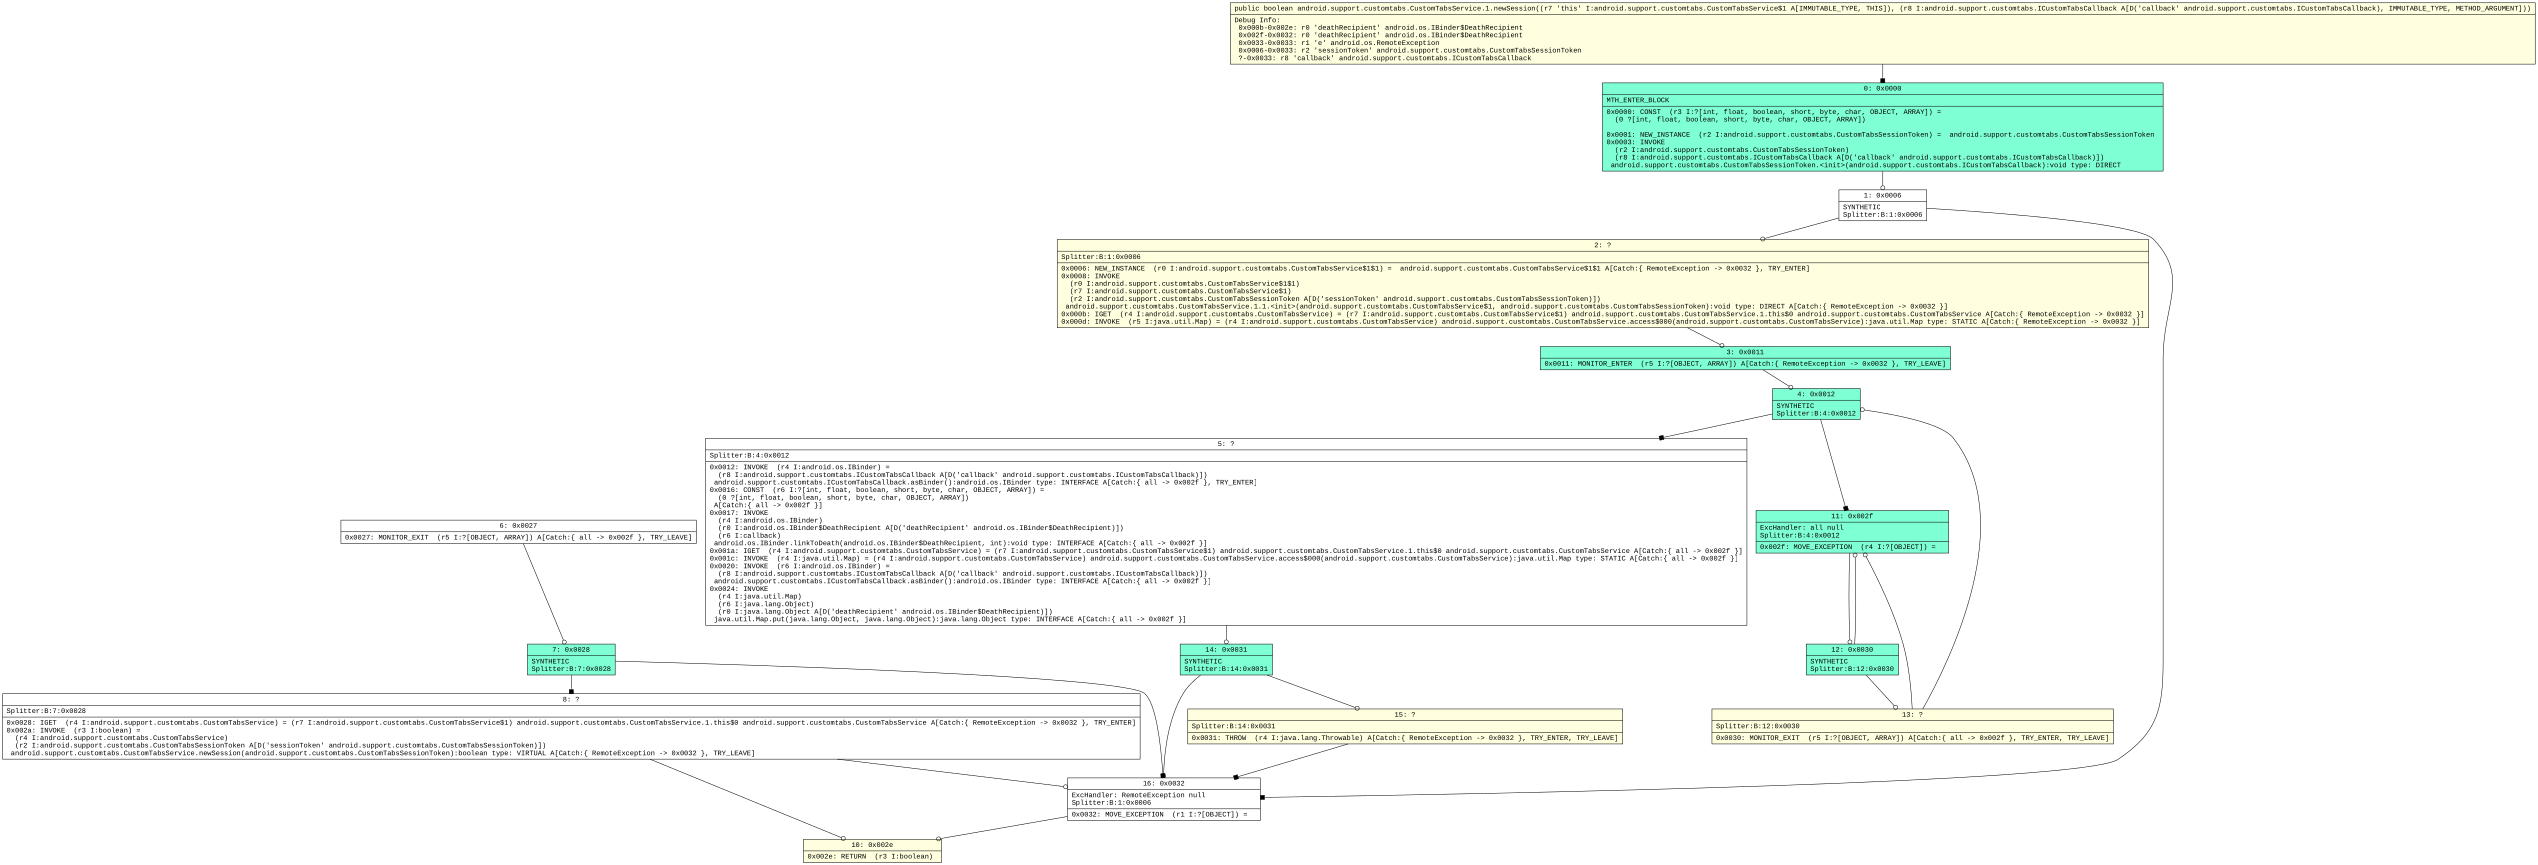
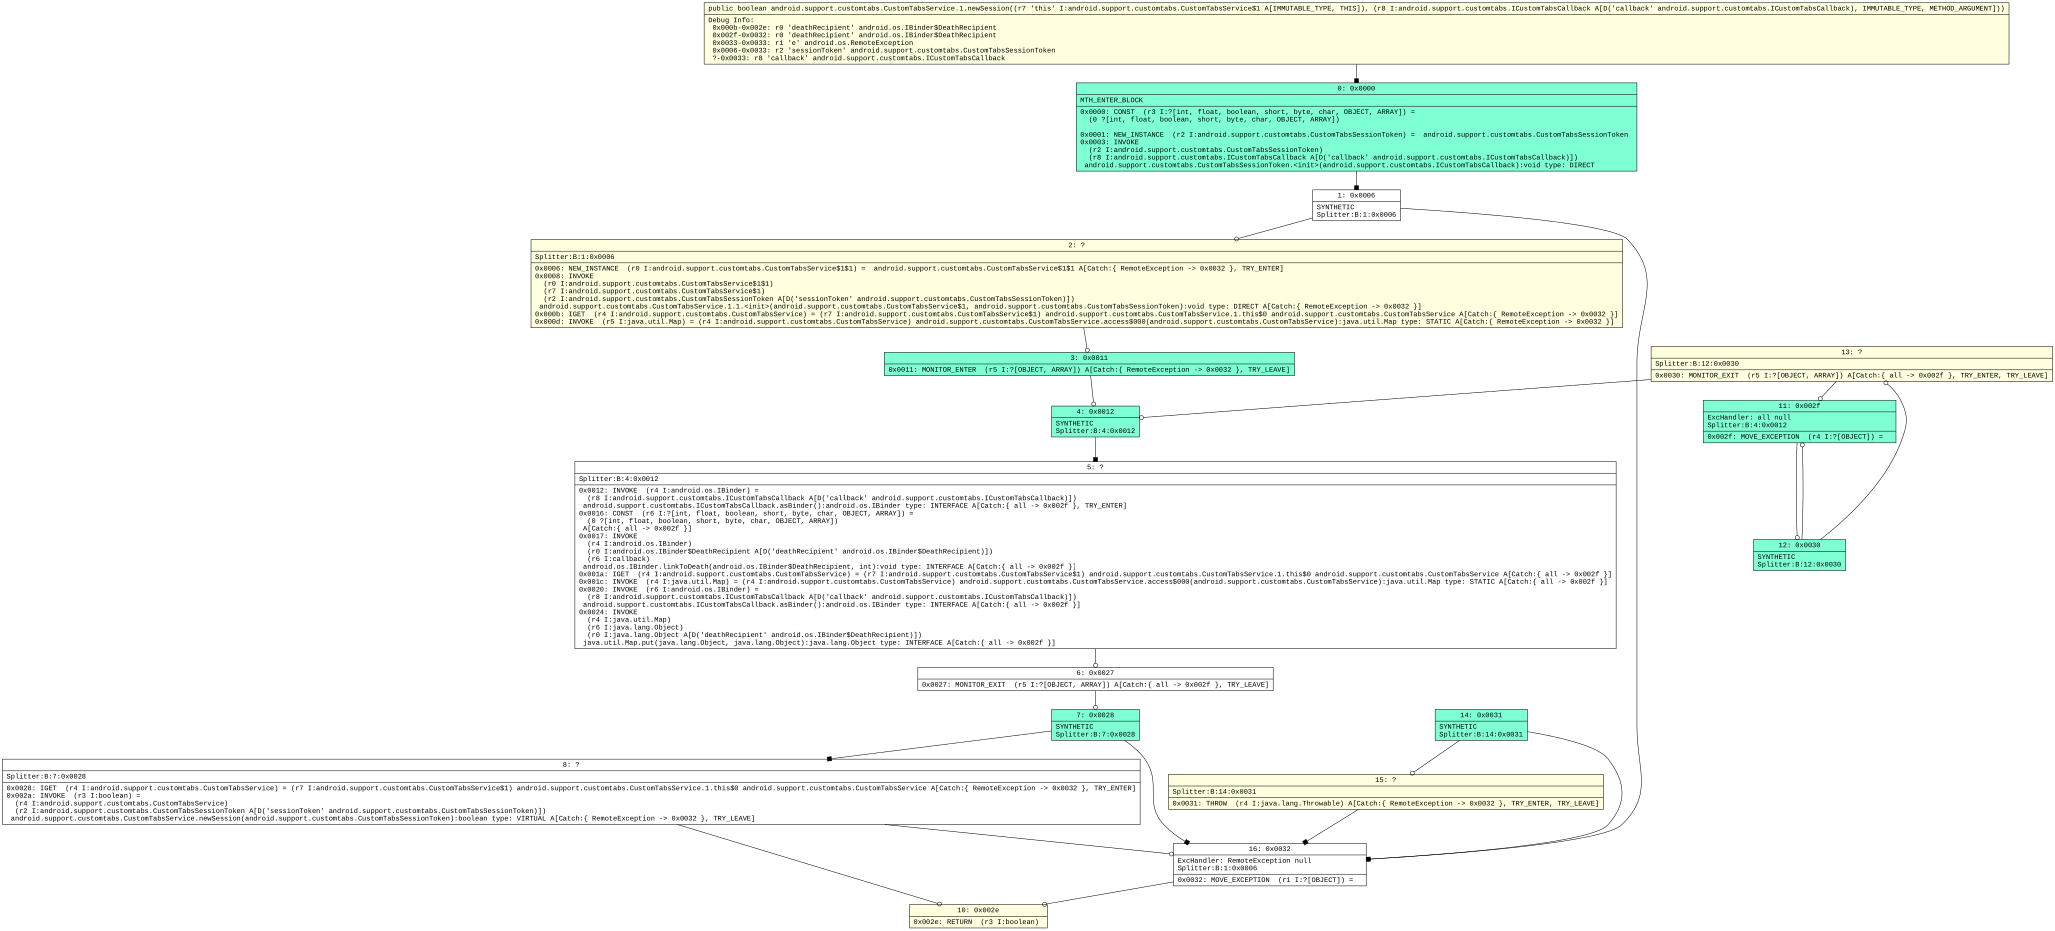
edge "0: 0x0000" -> "1: 0x0006": arrowhead odot -> box
edge "4: 0x0012" -> "11: 0x002f": removed
edge "5: ?" -> "14: 0x0031": now "5: ?" -> "6: 0x0027"
